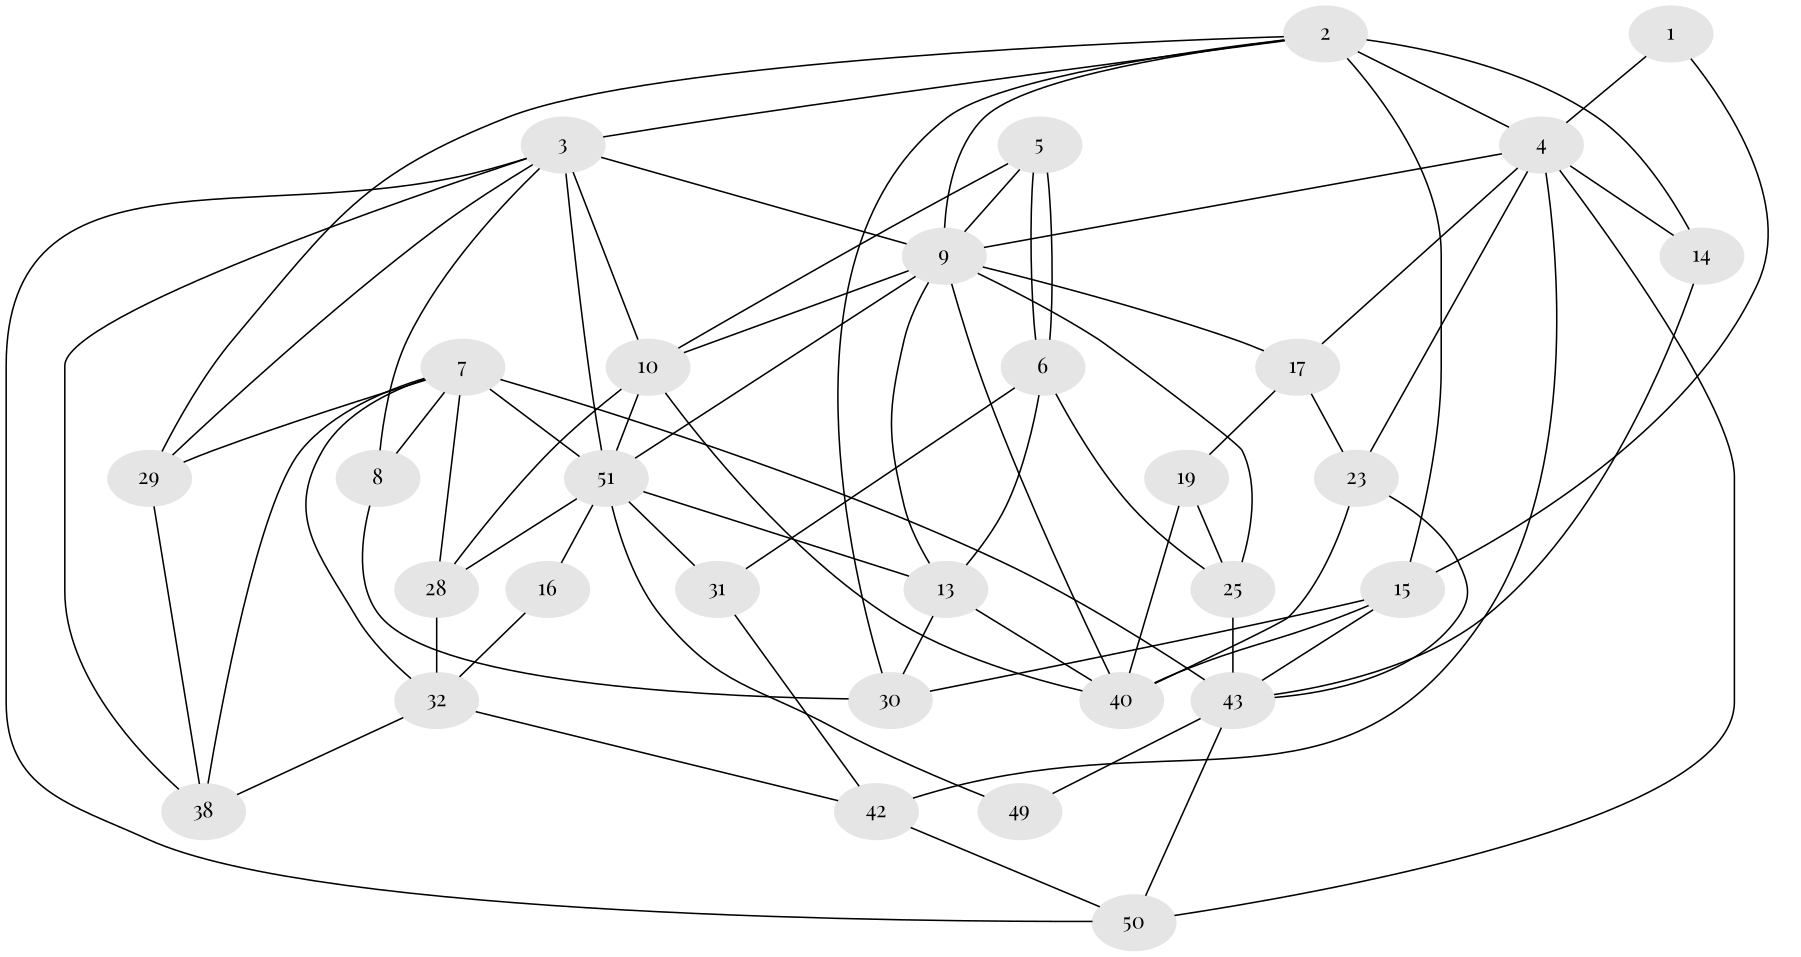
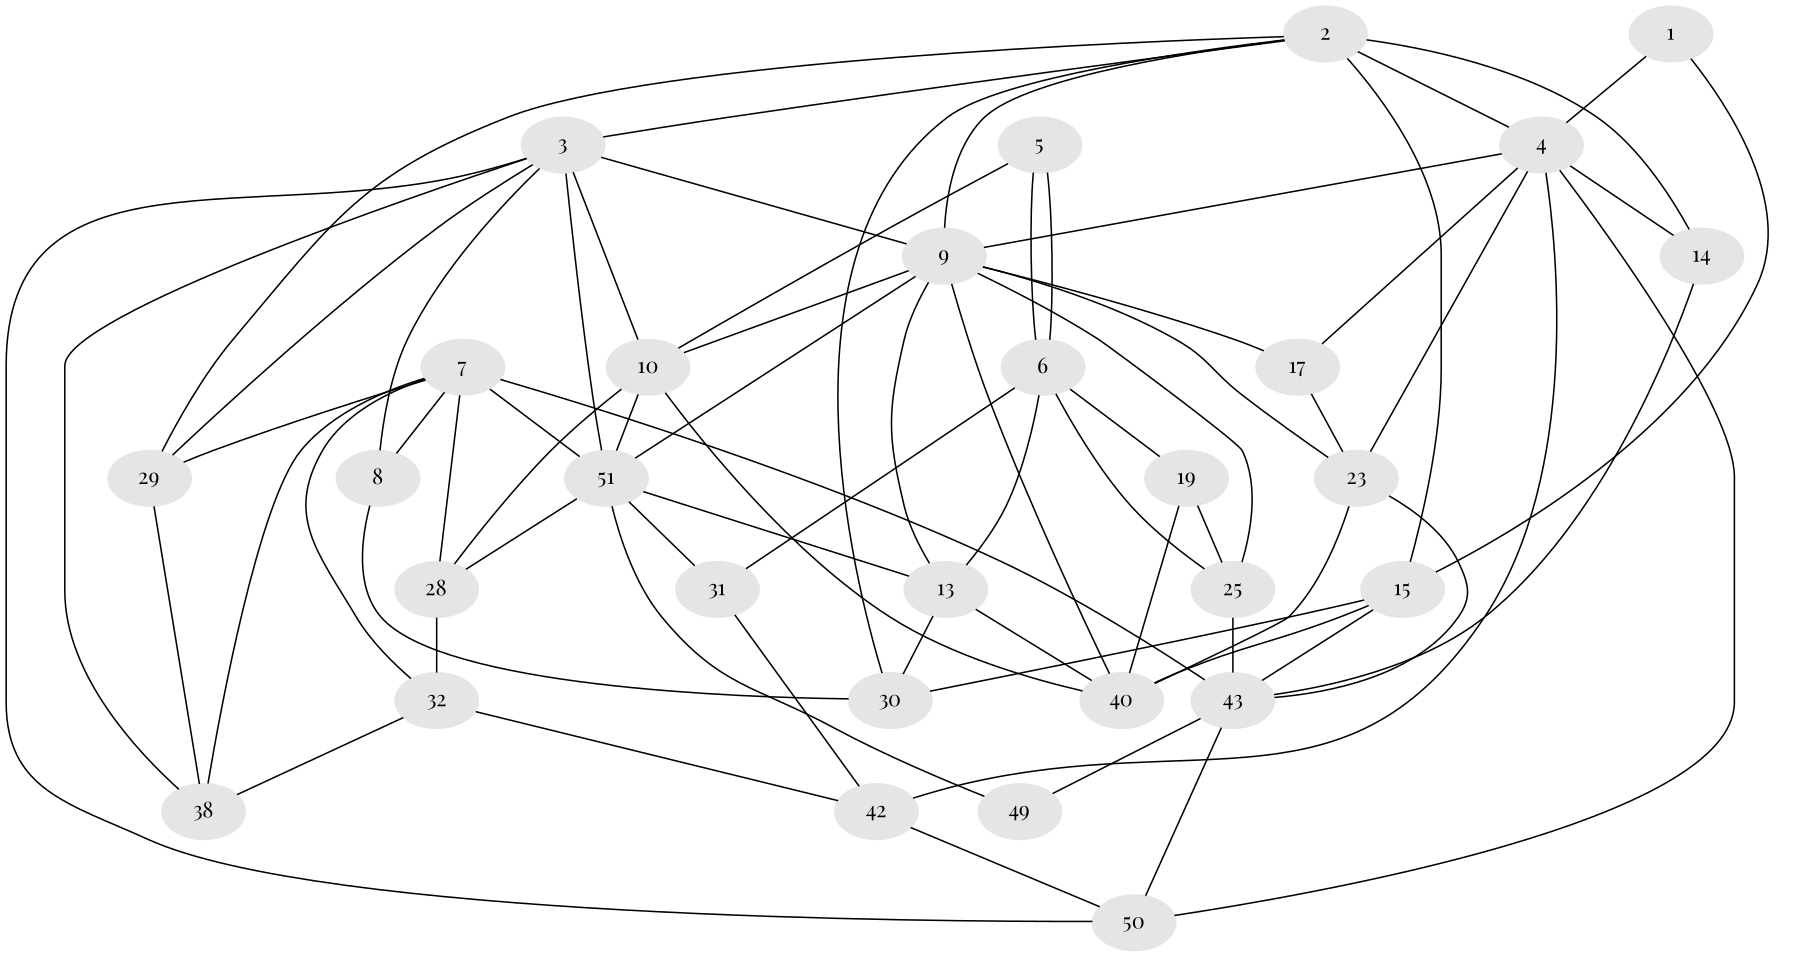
edge "5" -- "9": now "23" -- "9"
edge "17" -- "19": now "6" -- "19"
node "16": removed
